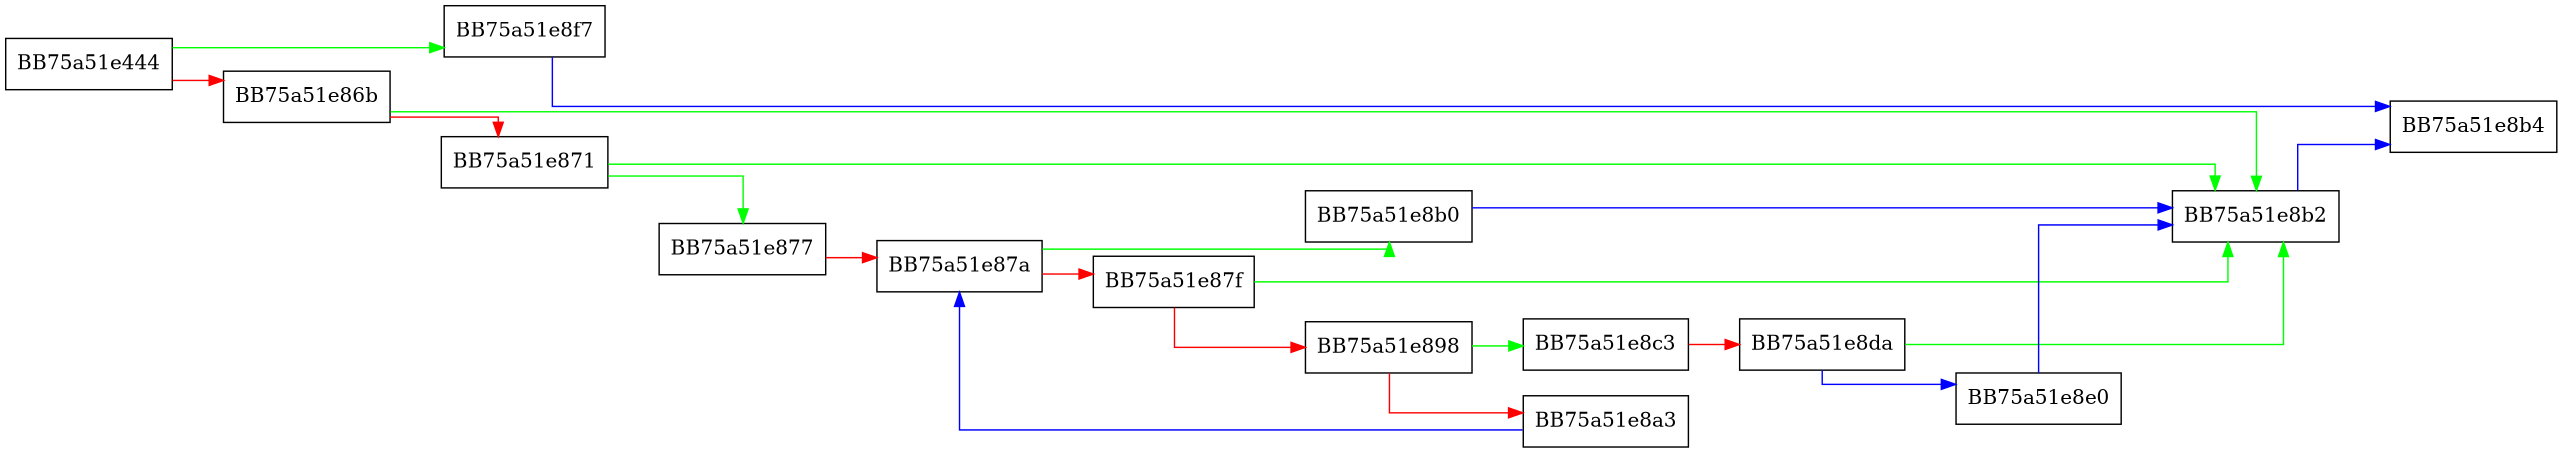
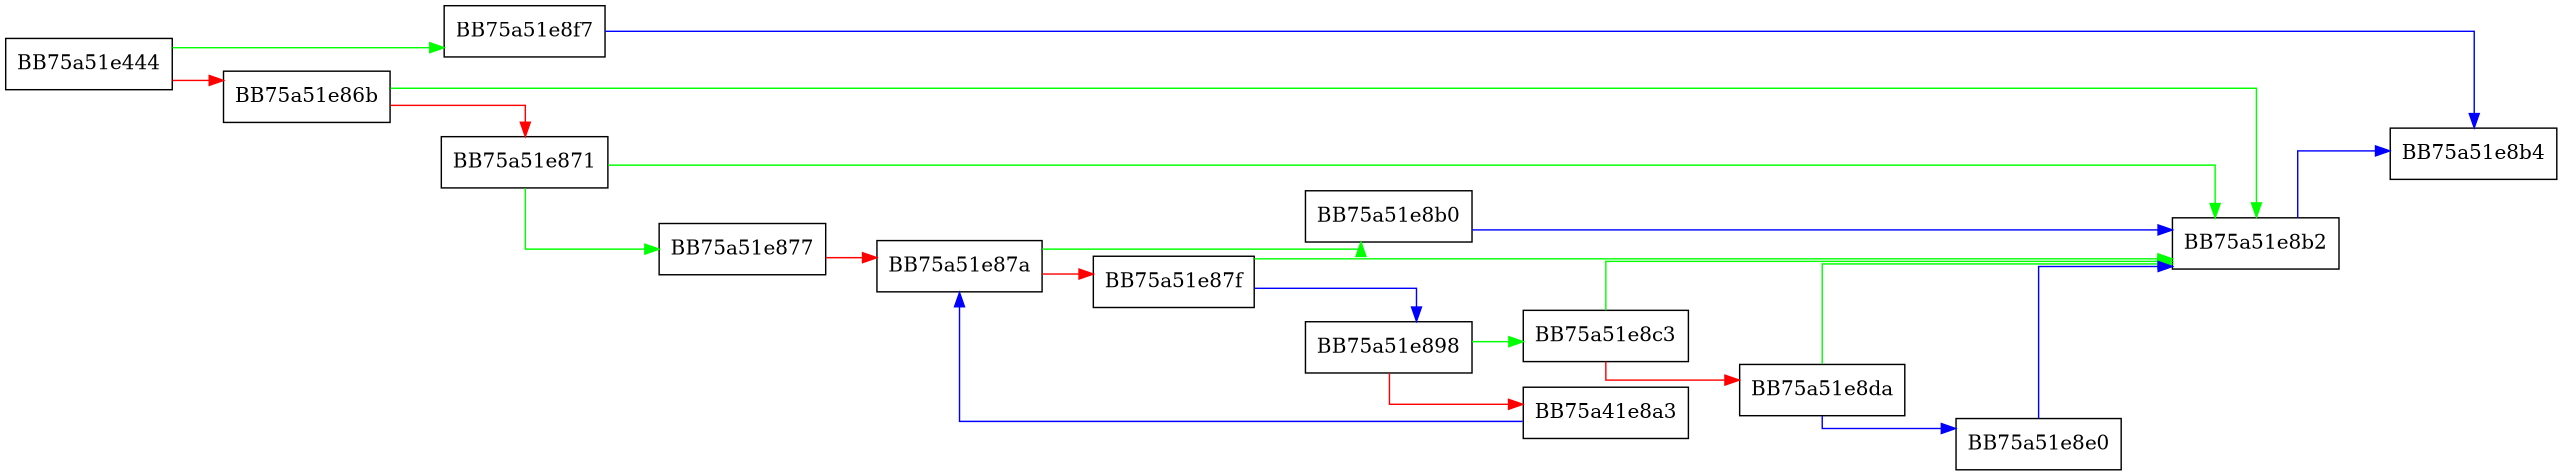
edge "BB75a51e8c3" -> "BB75a51e8b2": added
edge "BB75a51e87f" -> "BB75a51e898": color red -> blue
node "BB75a51e8a3": label "BB75a51e8a3" -> "BB75a41e8a3"
